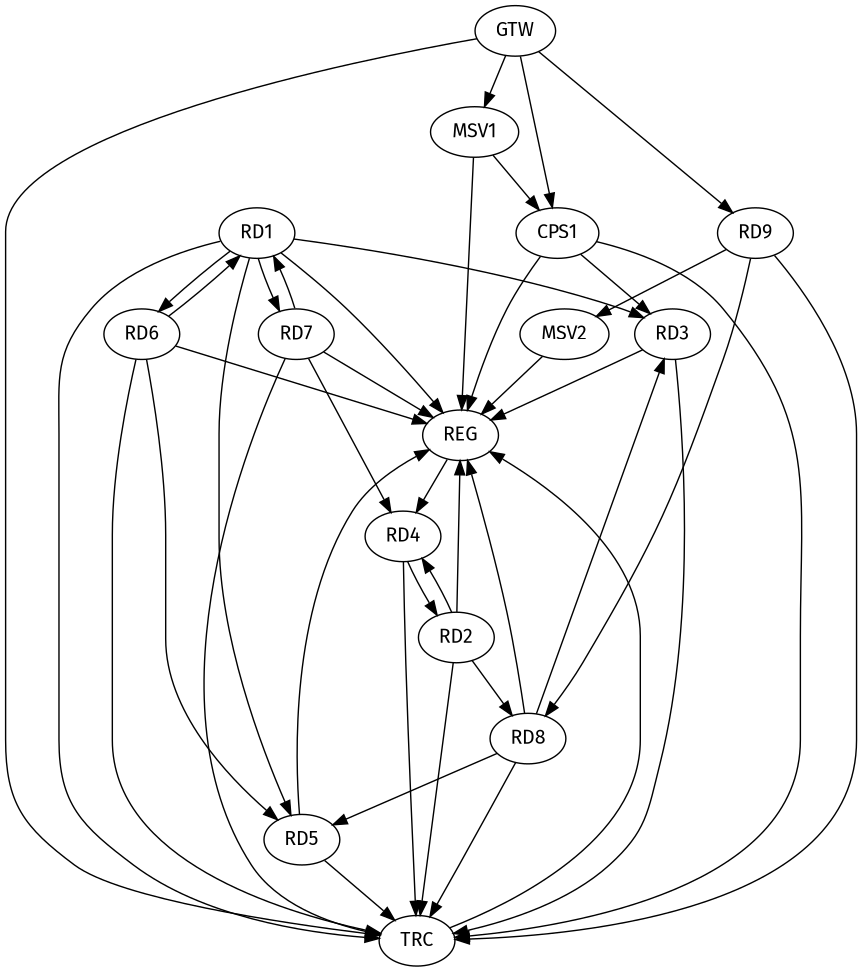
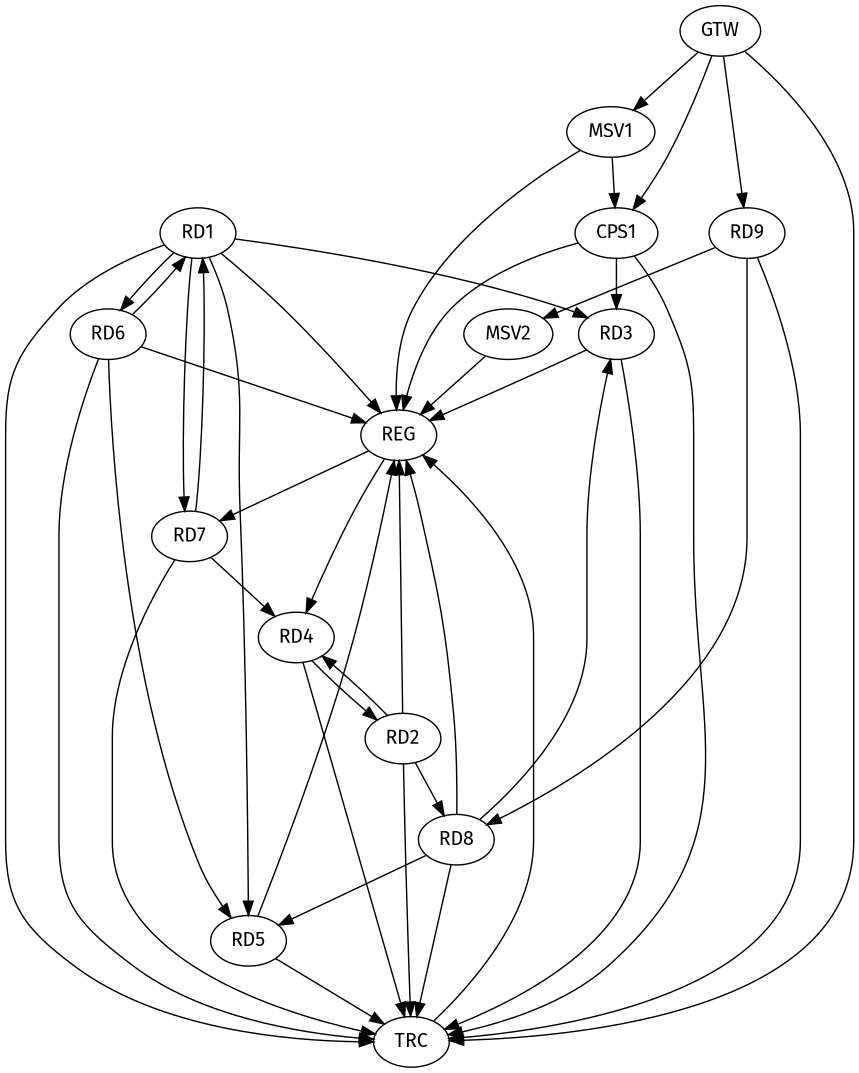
edge "RD7" -> "REG": reversed
